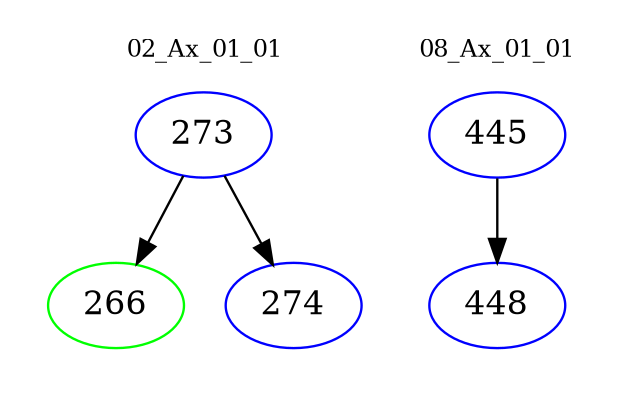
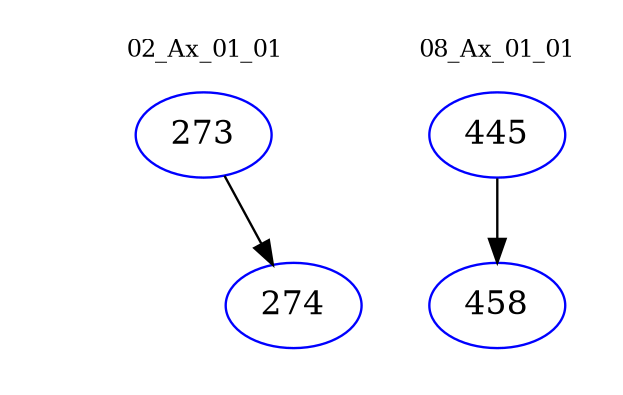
node "266": removed
node "448": label "448" -> "458"
